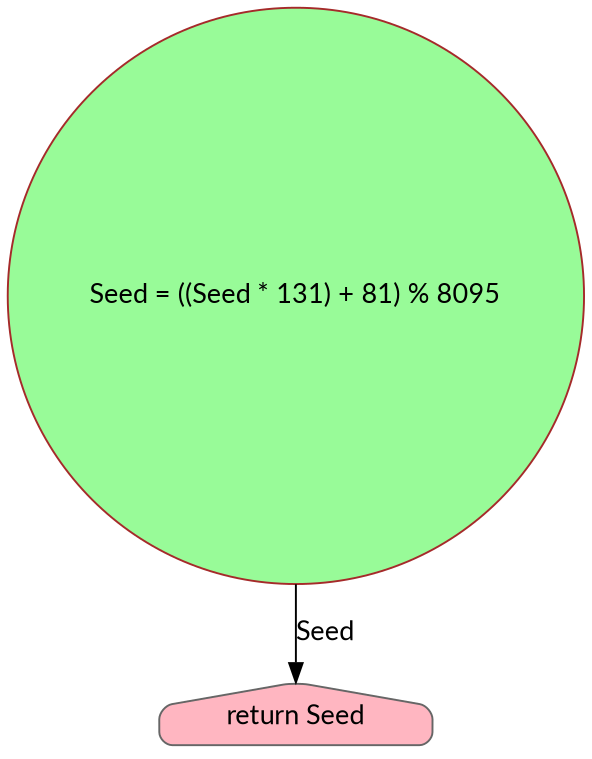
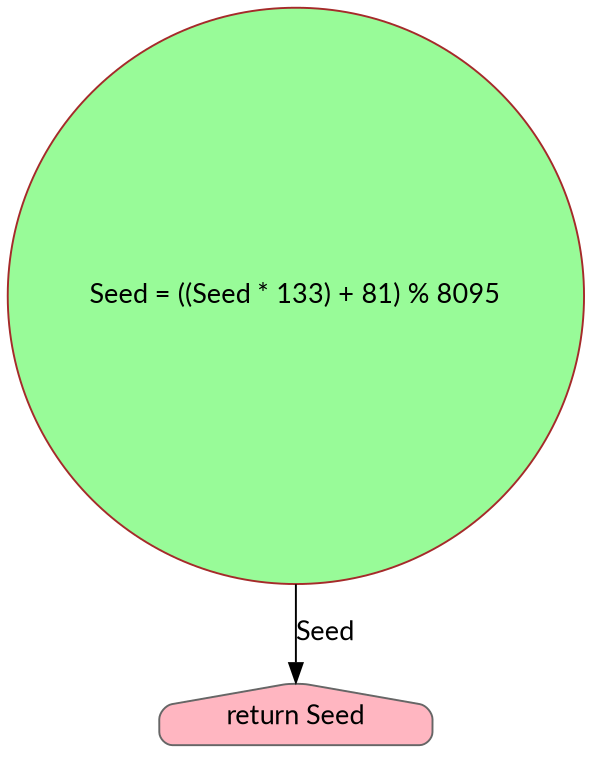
node "Seed = ((Seed * 131) + 81) % 8095": label "Seed = ((Seed * 131) + 81) % 8095" -> "Seed = ((Seed * 133) + 81) % 8095"
